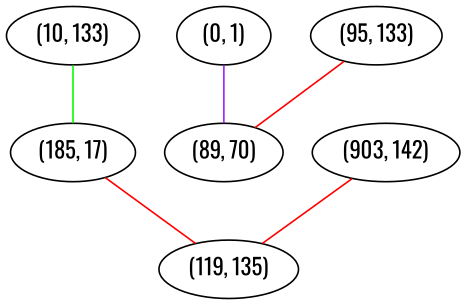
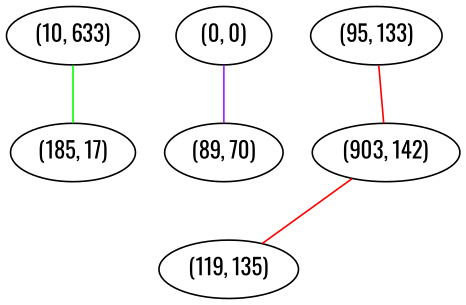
node "(10, 133)": label "(10, 133)" -> "(10, 633)"
node "(0, 1)": label "(0, 1)" -> "(0, 0)"
edge "(95, 133)" -- "(89, 70)": now "(95, 133)" -- "(903, 142)"
edge "(185, 17)" -- "(119, 135)": removed
